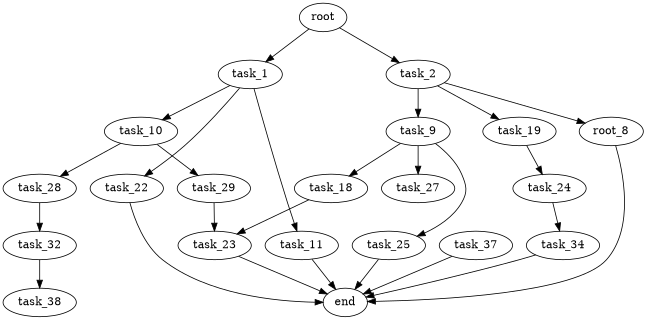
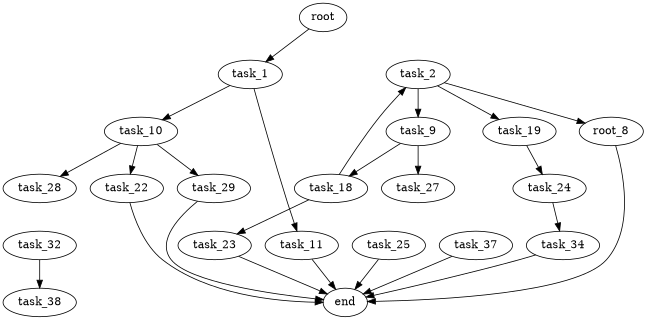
edge "root" -> "task_2": now "task_18" -> "task_2"
edge "task_1" -> "task_22": now "task_10" -> "task_22"
edge "task_9" -> "task_25": removed
edge "task_28" -> "task_32": removed
edge "task_29" -> "task_23": now "task_29" -> "end"
